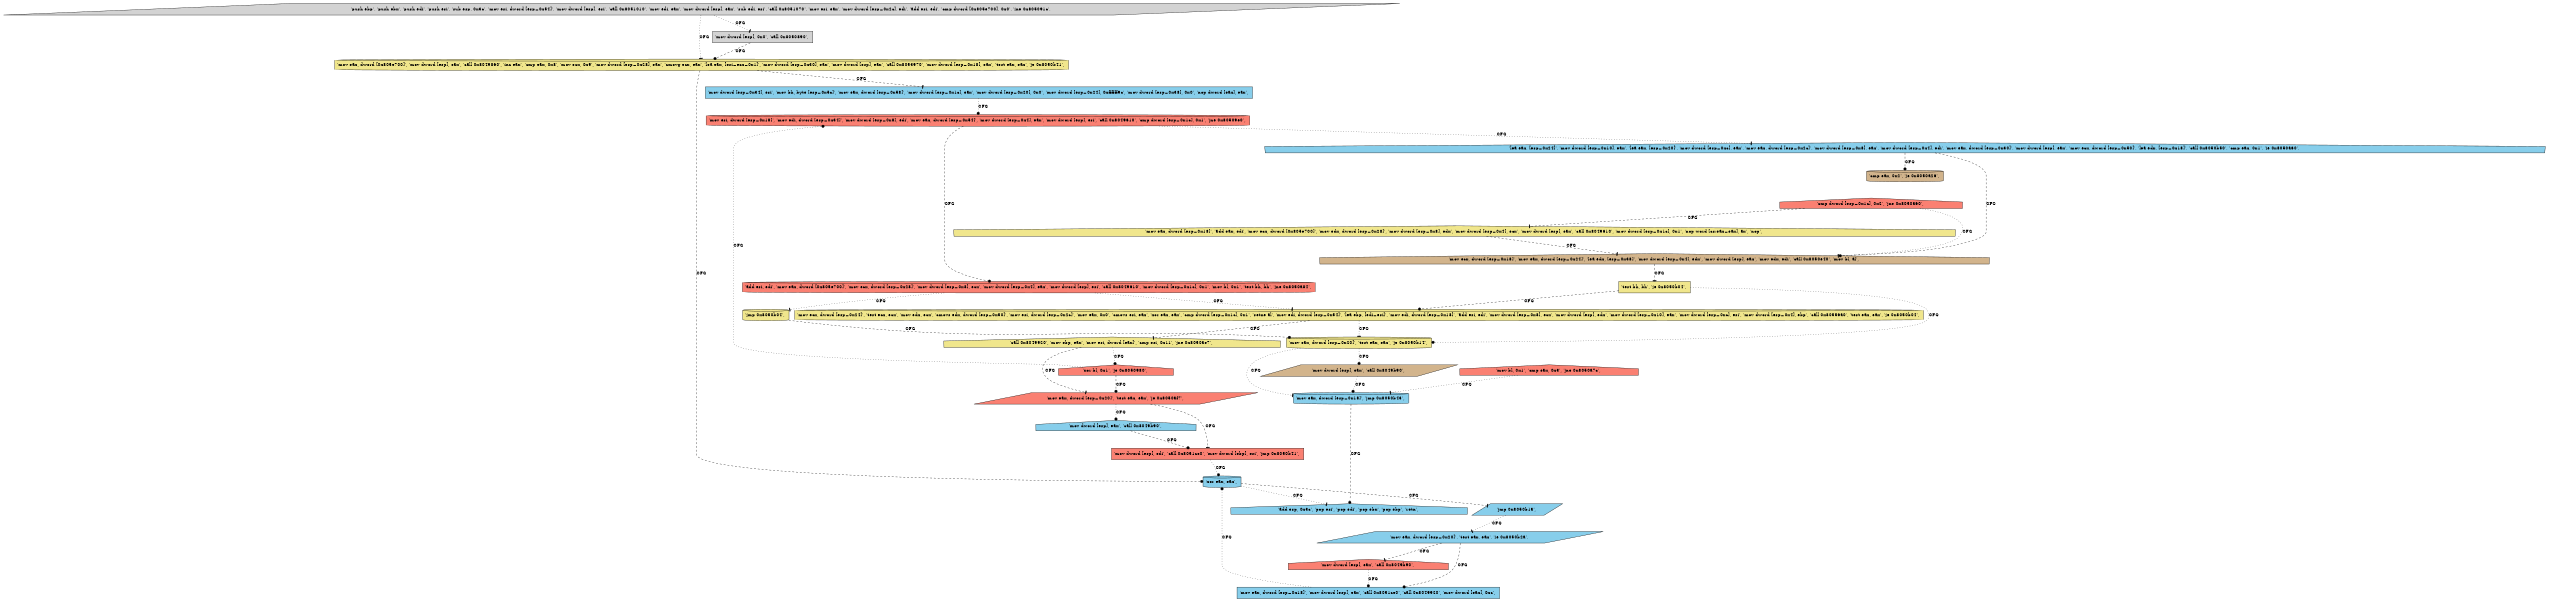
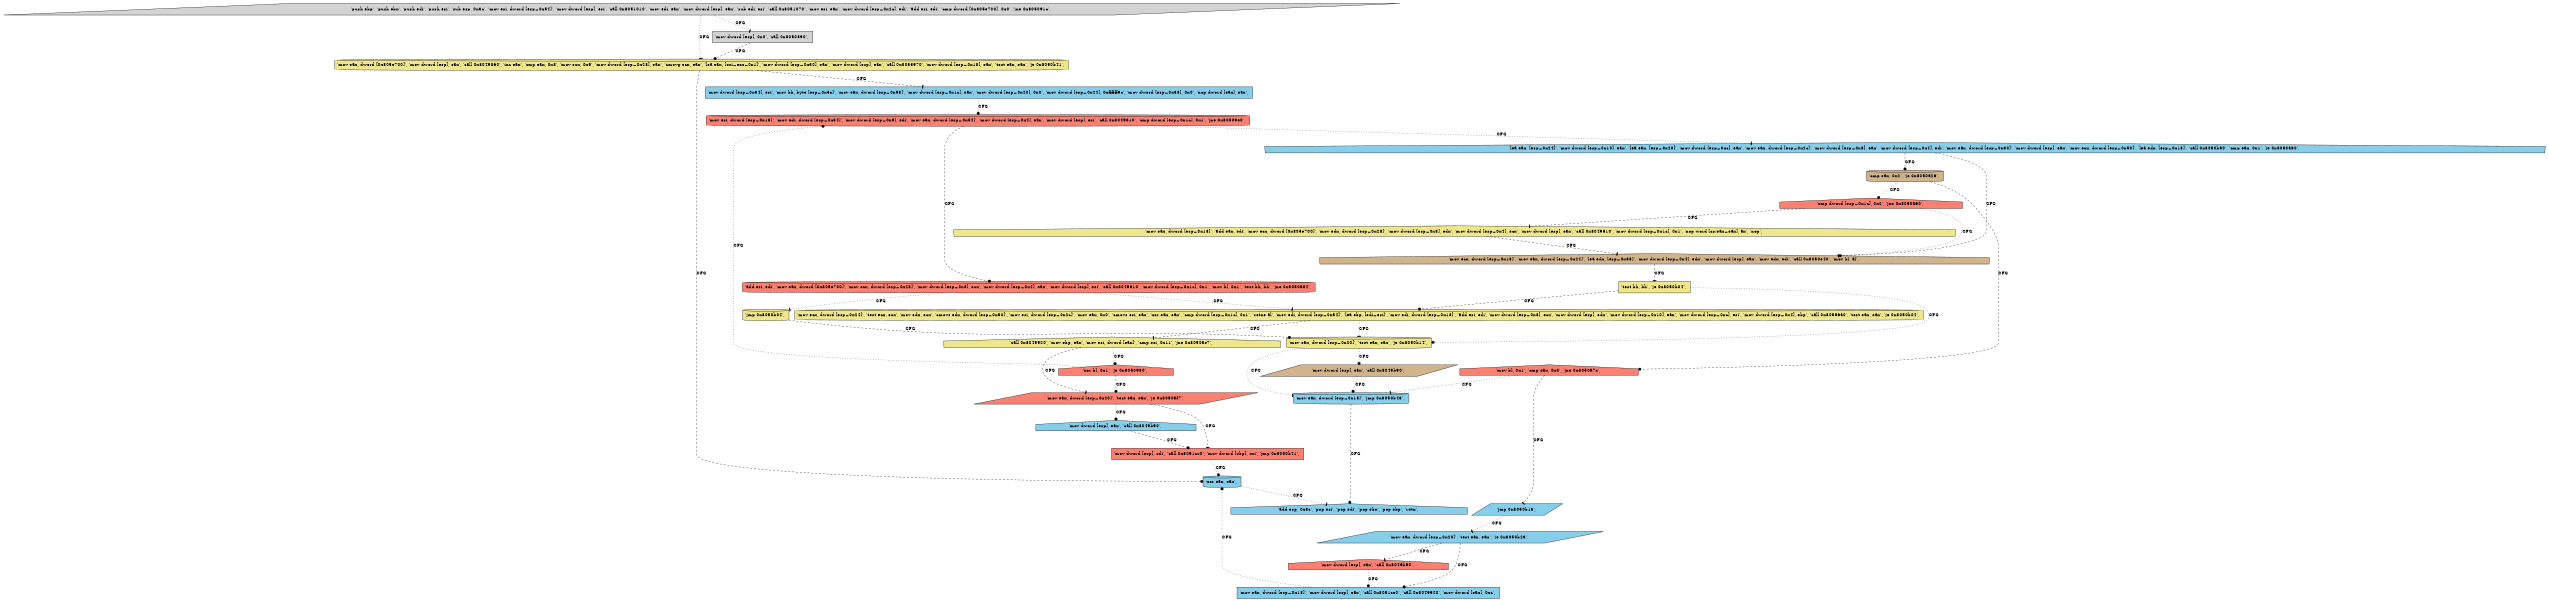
edge "'cmp eax, 0x2', 'je 0x8050a26'," -> "'cmp dword [esp+0x1c], 0x2', 'jne 0x8050a60',": added, label "CFG"
edge "'cmp eax, 0x2', 'je 0x8050a26'," -> "'mov bl, 0x1', 'cmp eax, 0x3', 'jne 0x8050a7c',": added, label "CFG"
edge "'xor eax, eax'," -> "'jmp 0x8050b1a',": now "'mov bl, 0x1', 'cmp eax, 0x3', 'jne 0x8050a7c'," -> "'jmp 0x8050b1a',"
